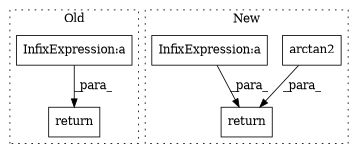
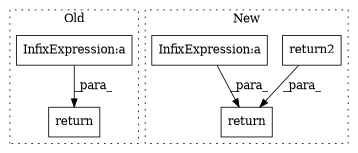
node "arctan2": label "arctan2" -> "return2"
